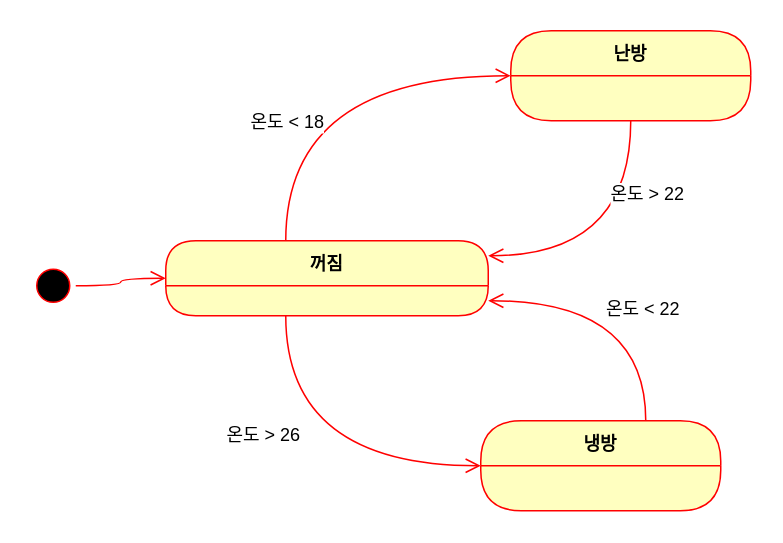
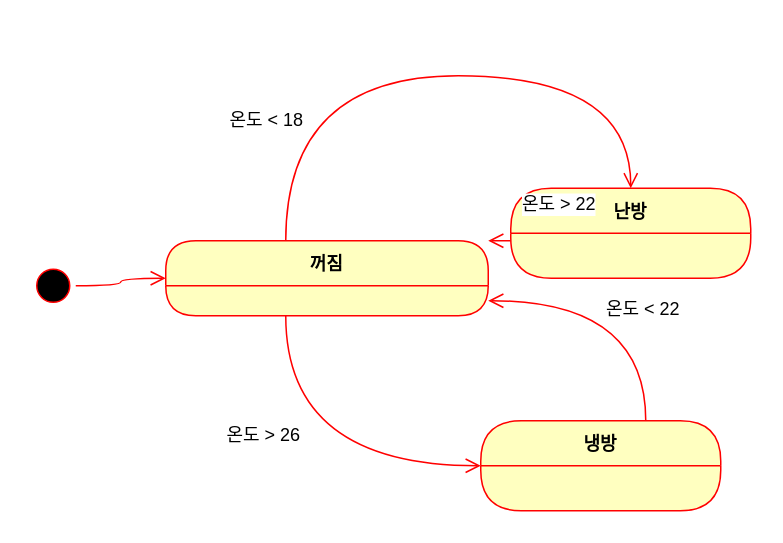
node "난방": moved (631, 76) -> (631, 233)
